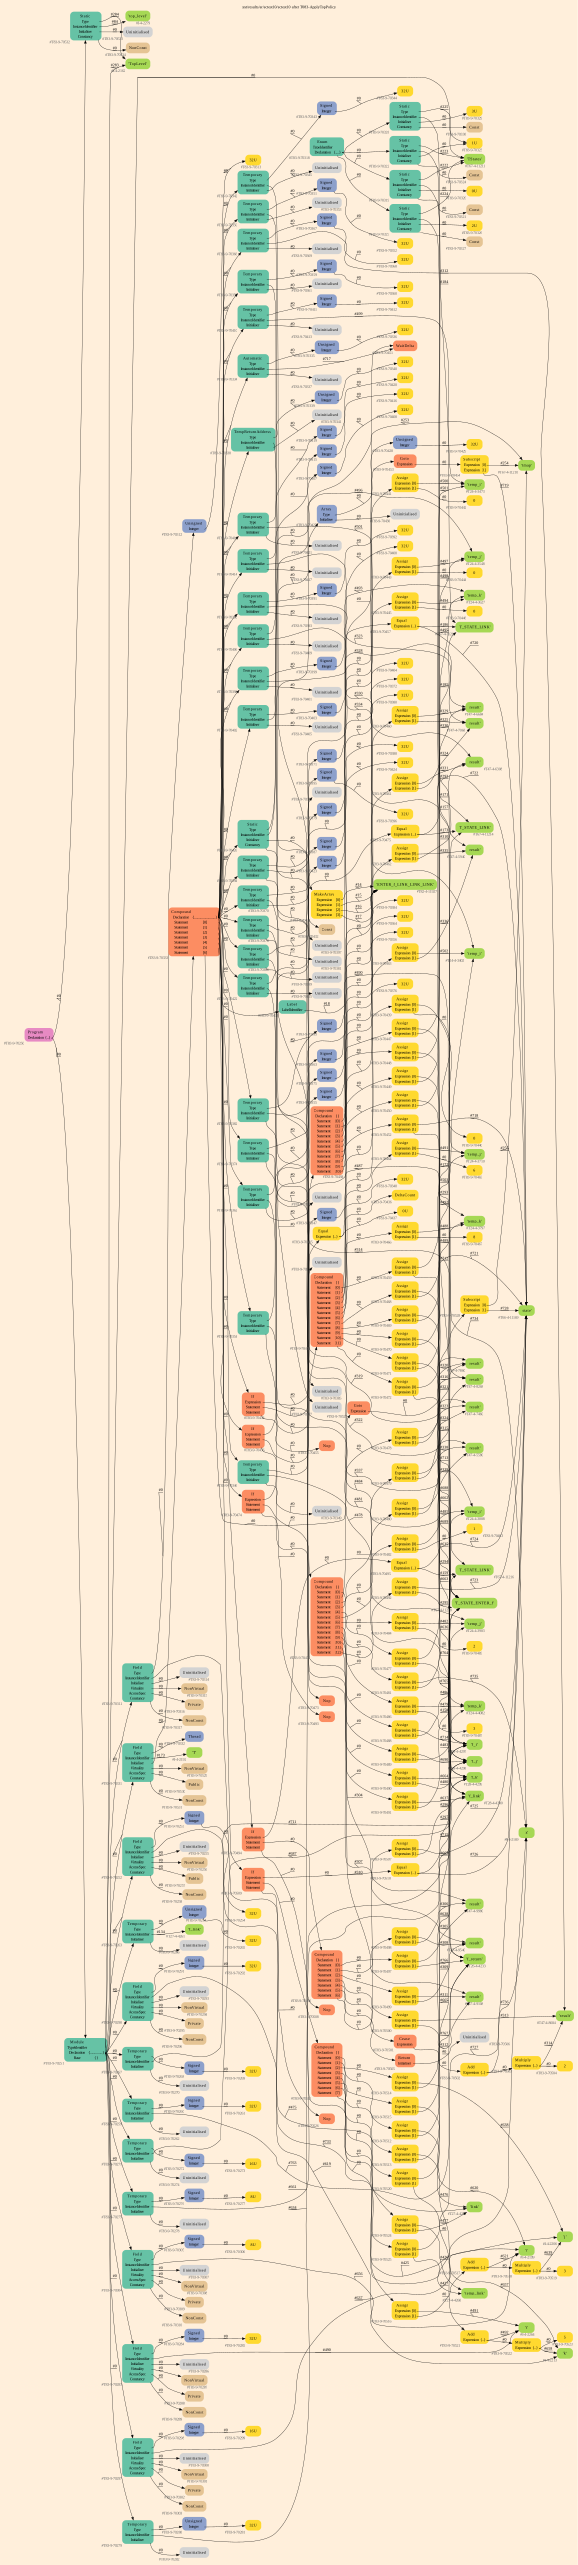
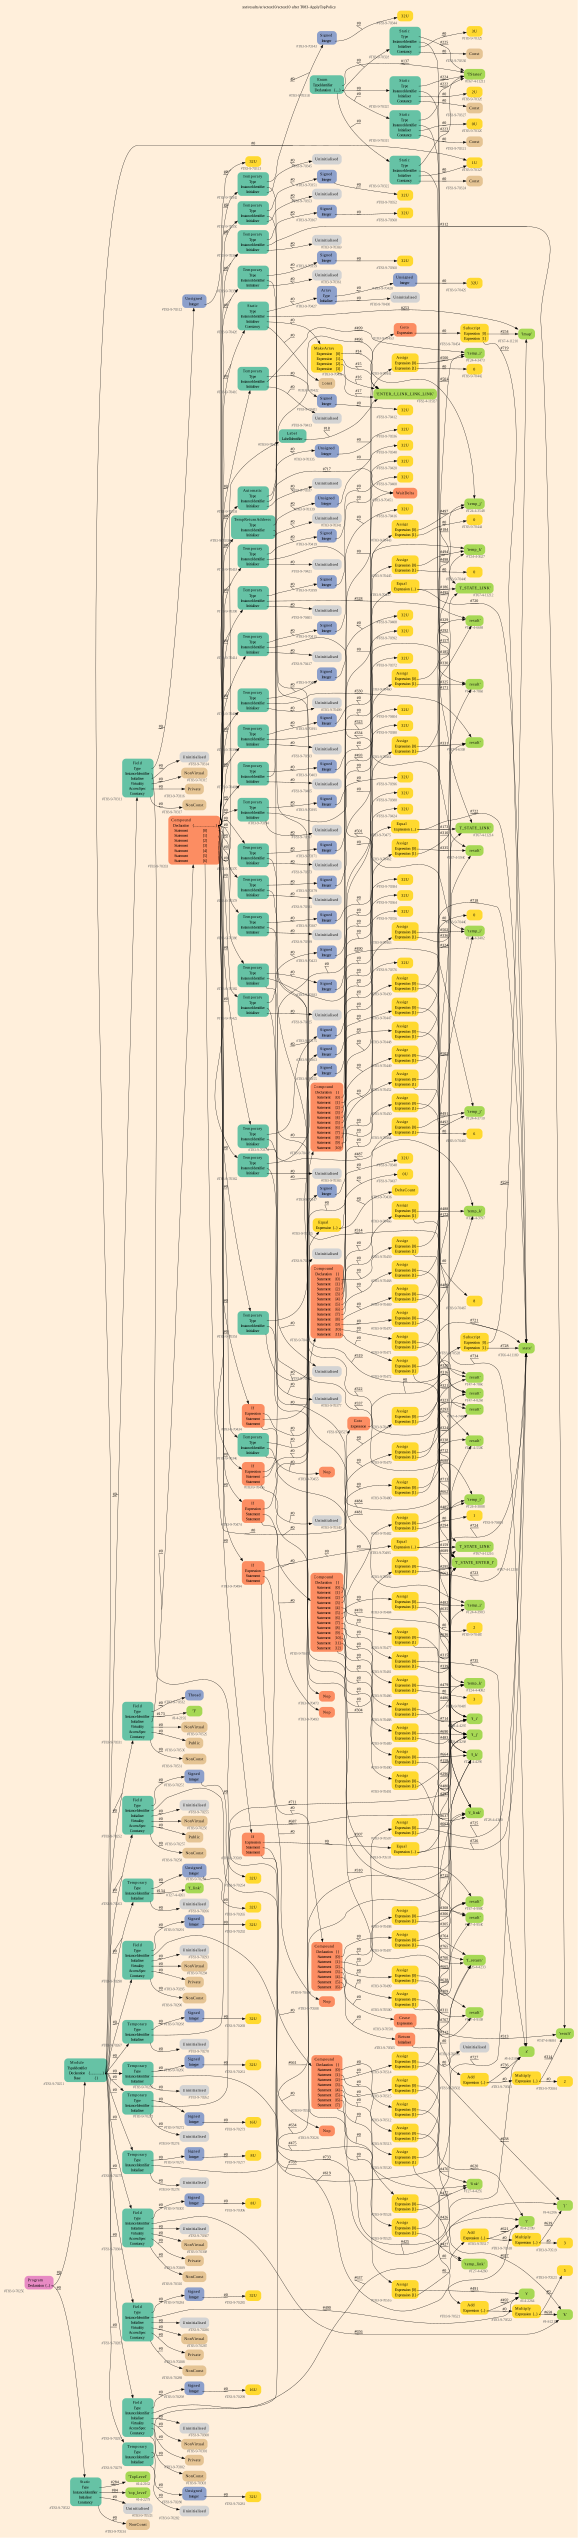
edge "Enum" -> "'TStates'": added, label "#137"
edge "Module" -> "'TopLevel'": removed, label "#283"
